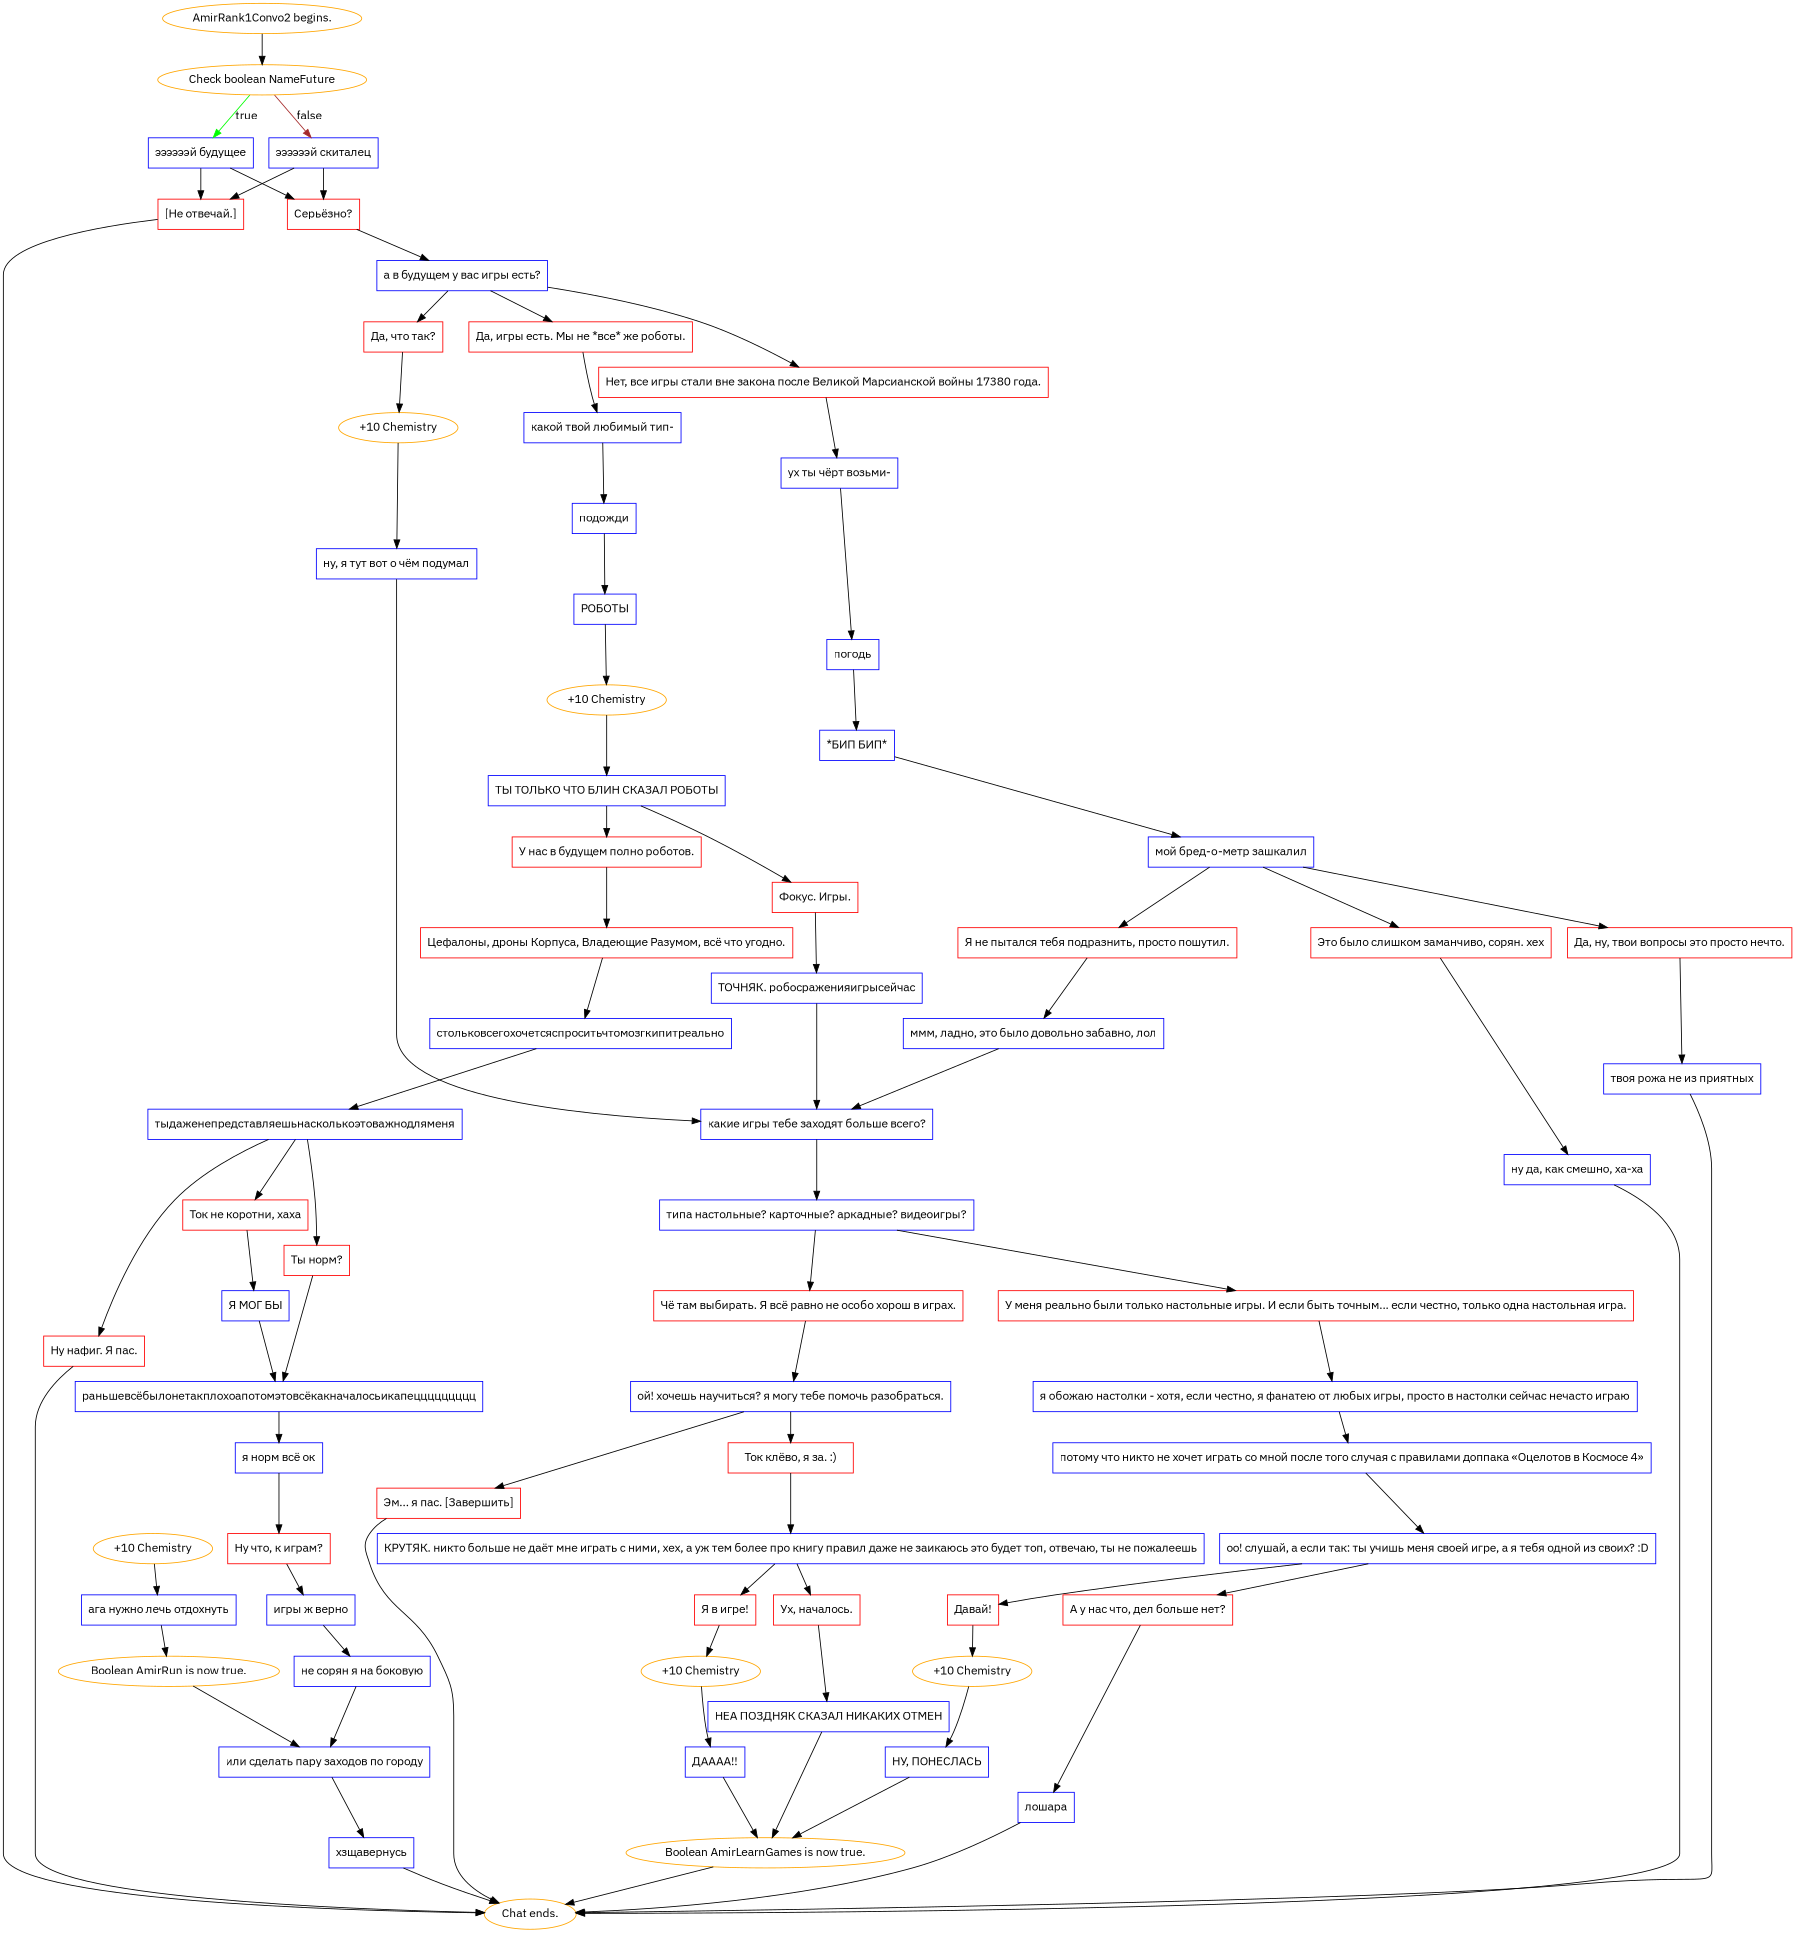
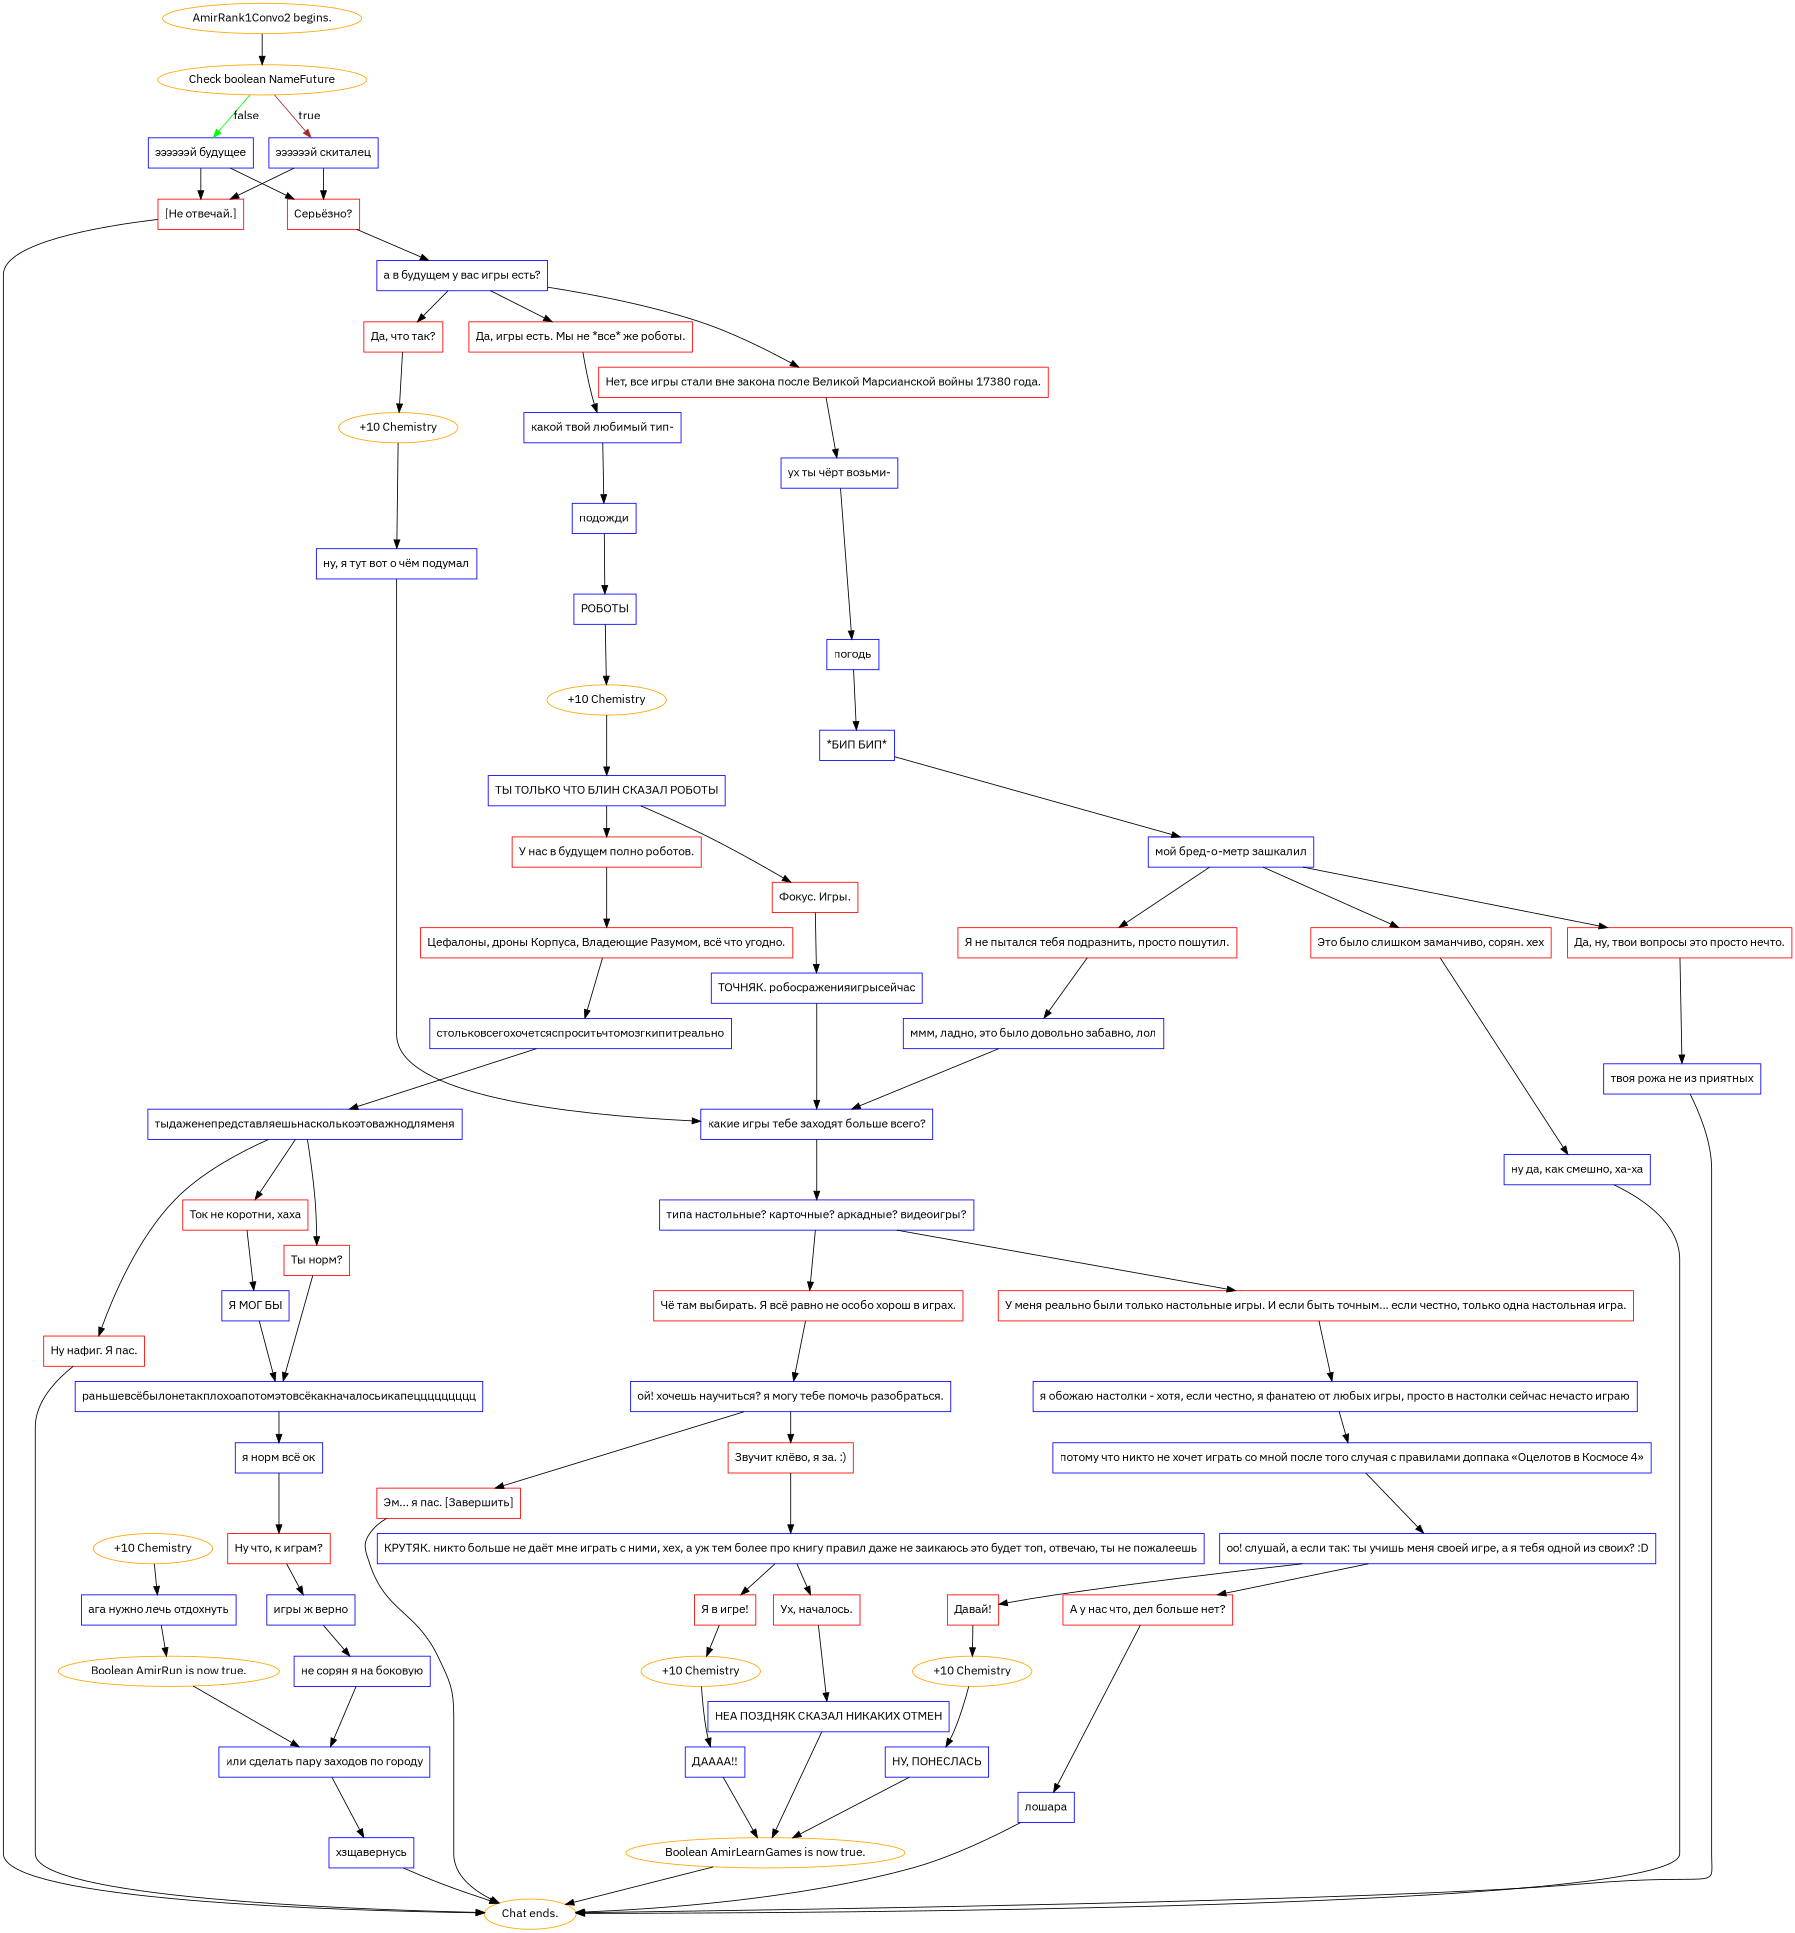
edge "Check boolean NameFuture" -> "ээээээй будущее": label "true" -> "false"
edge "Check boolean NameFuture" -> "ээээээй скиталец": label "false" -> "true"
node "Ток клёво, я за. :)": label "Ток клёво, я за. :)" -> "Звучит клёво, я за. :)"
